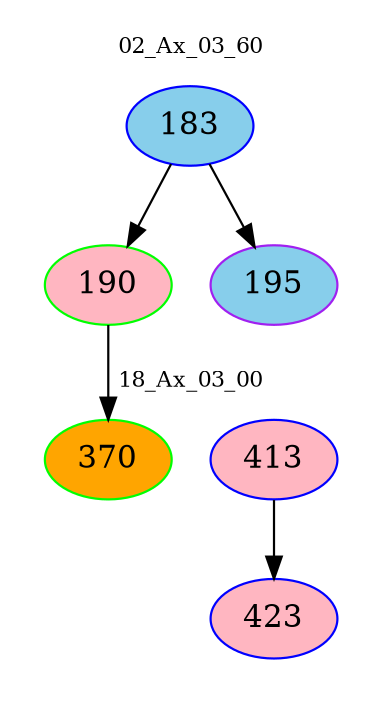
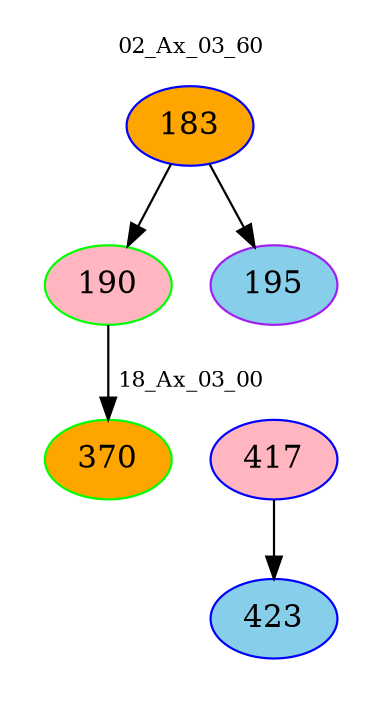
node "183": fillcolor skyblue -> orange
node "413": label "413" -> "417"
node "423": fillcolor lightpink -> skyblue
